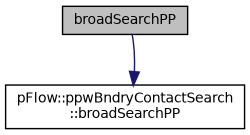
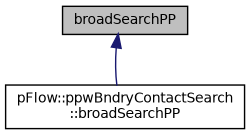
edge "broadSearchPP" -> "pFlow::ppwBndryContactSearch ::broadSearchPP": reversed
